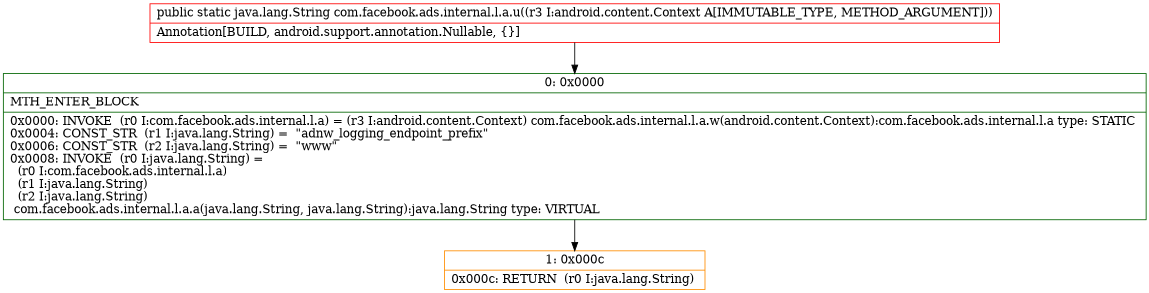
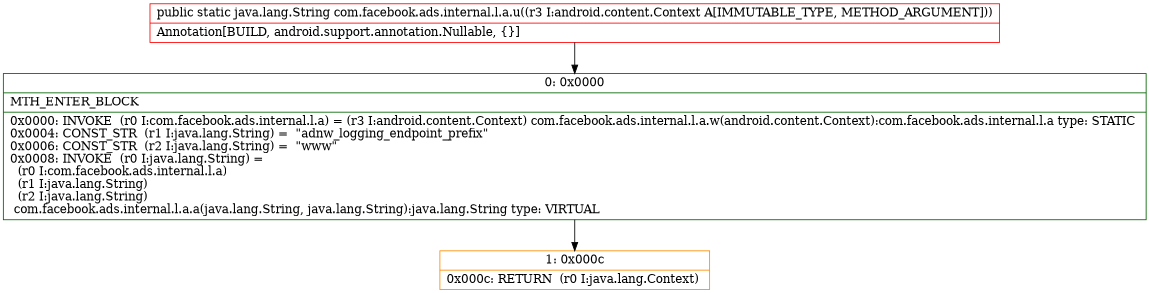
node "1: 0x000c": text "0x000c: RETURN  (r0 I:java.lang.String)" -> "0x000c: RETURN  (r0 I:java.lang.Context)"
